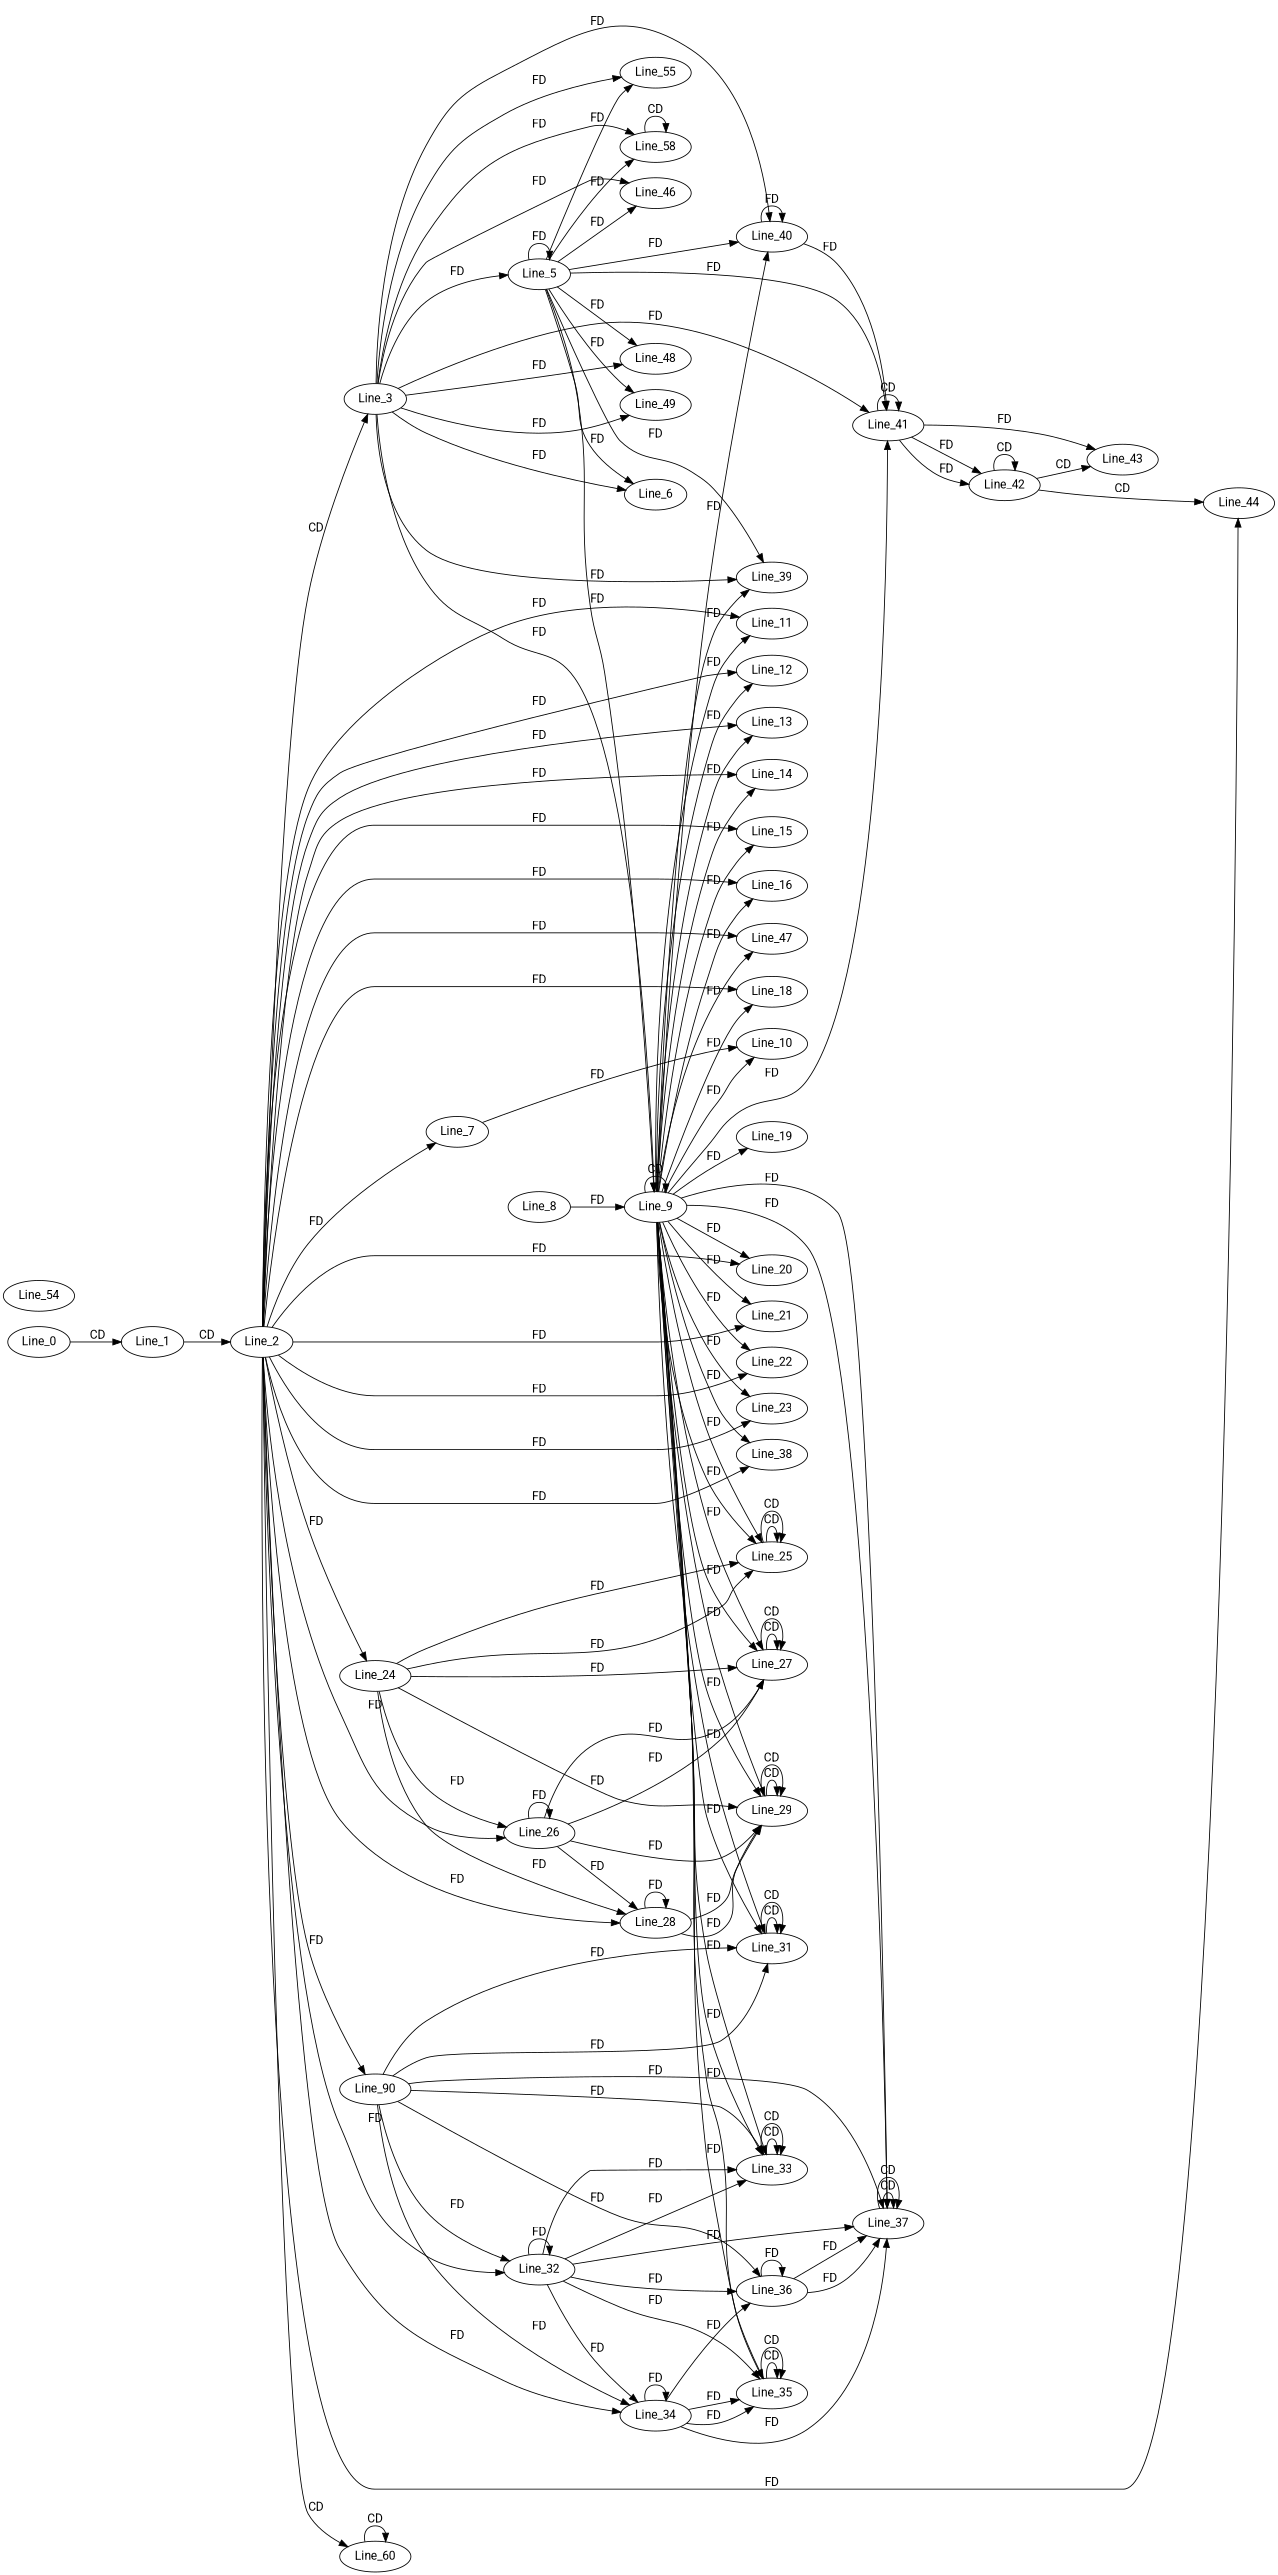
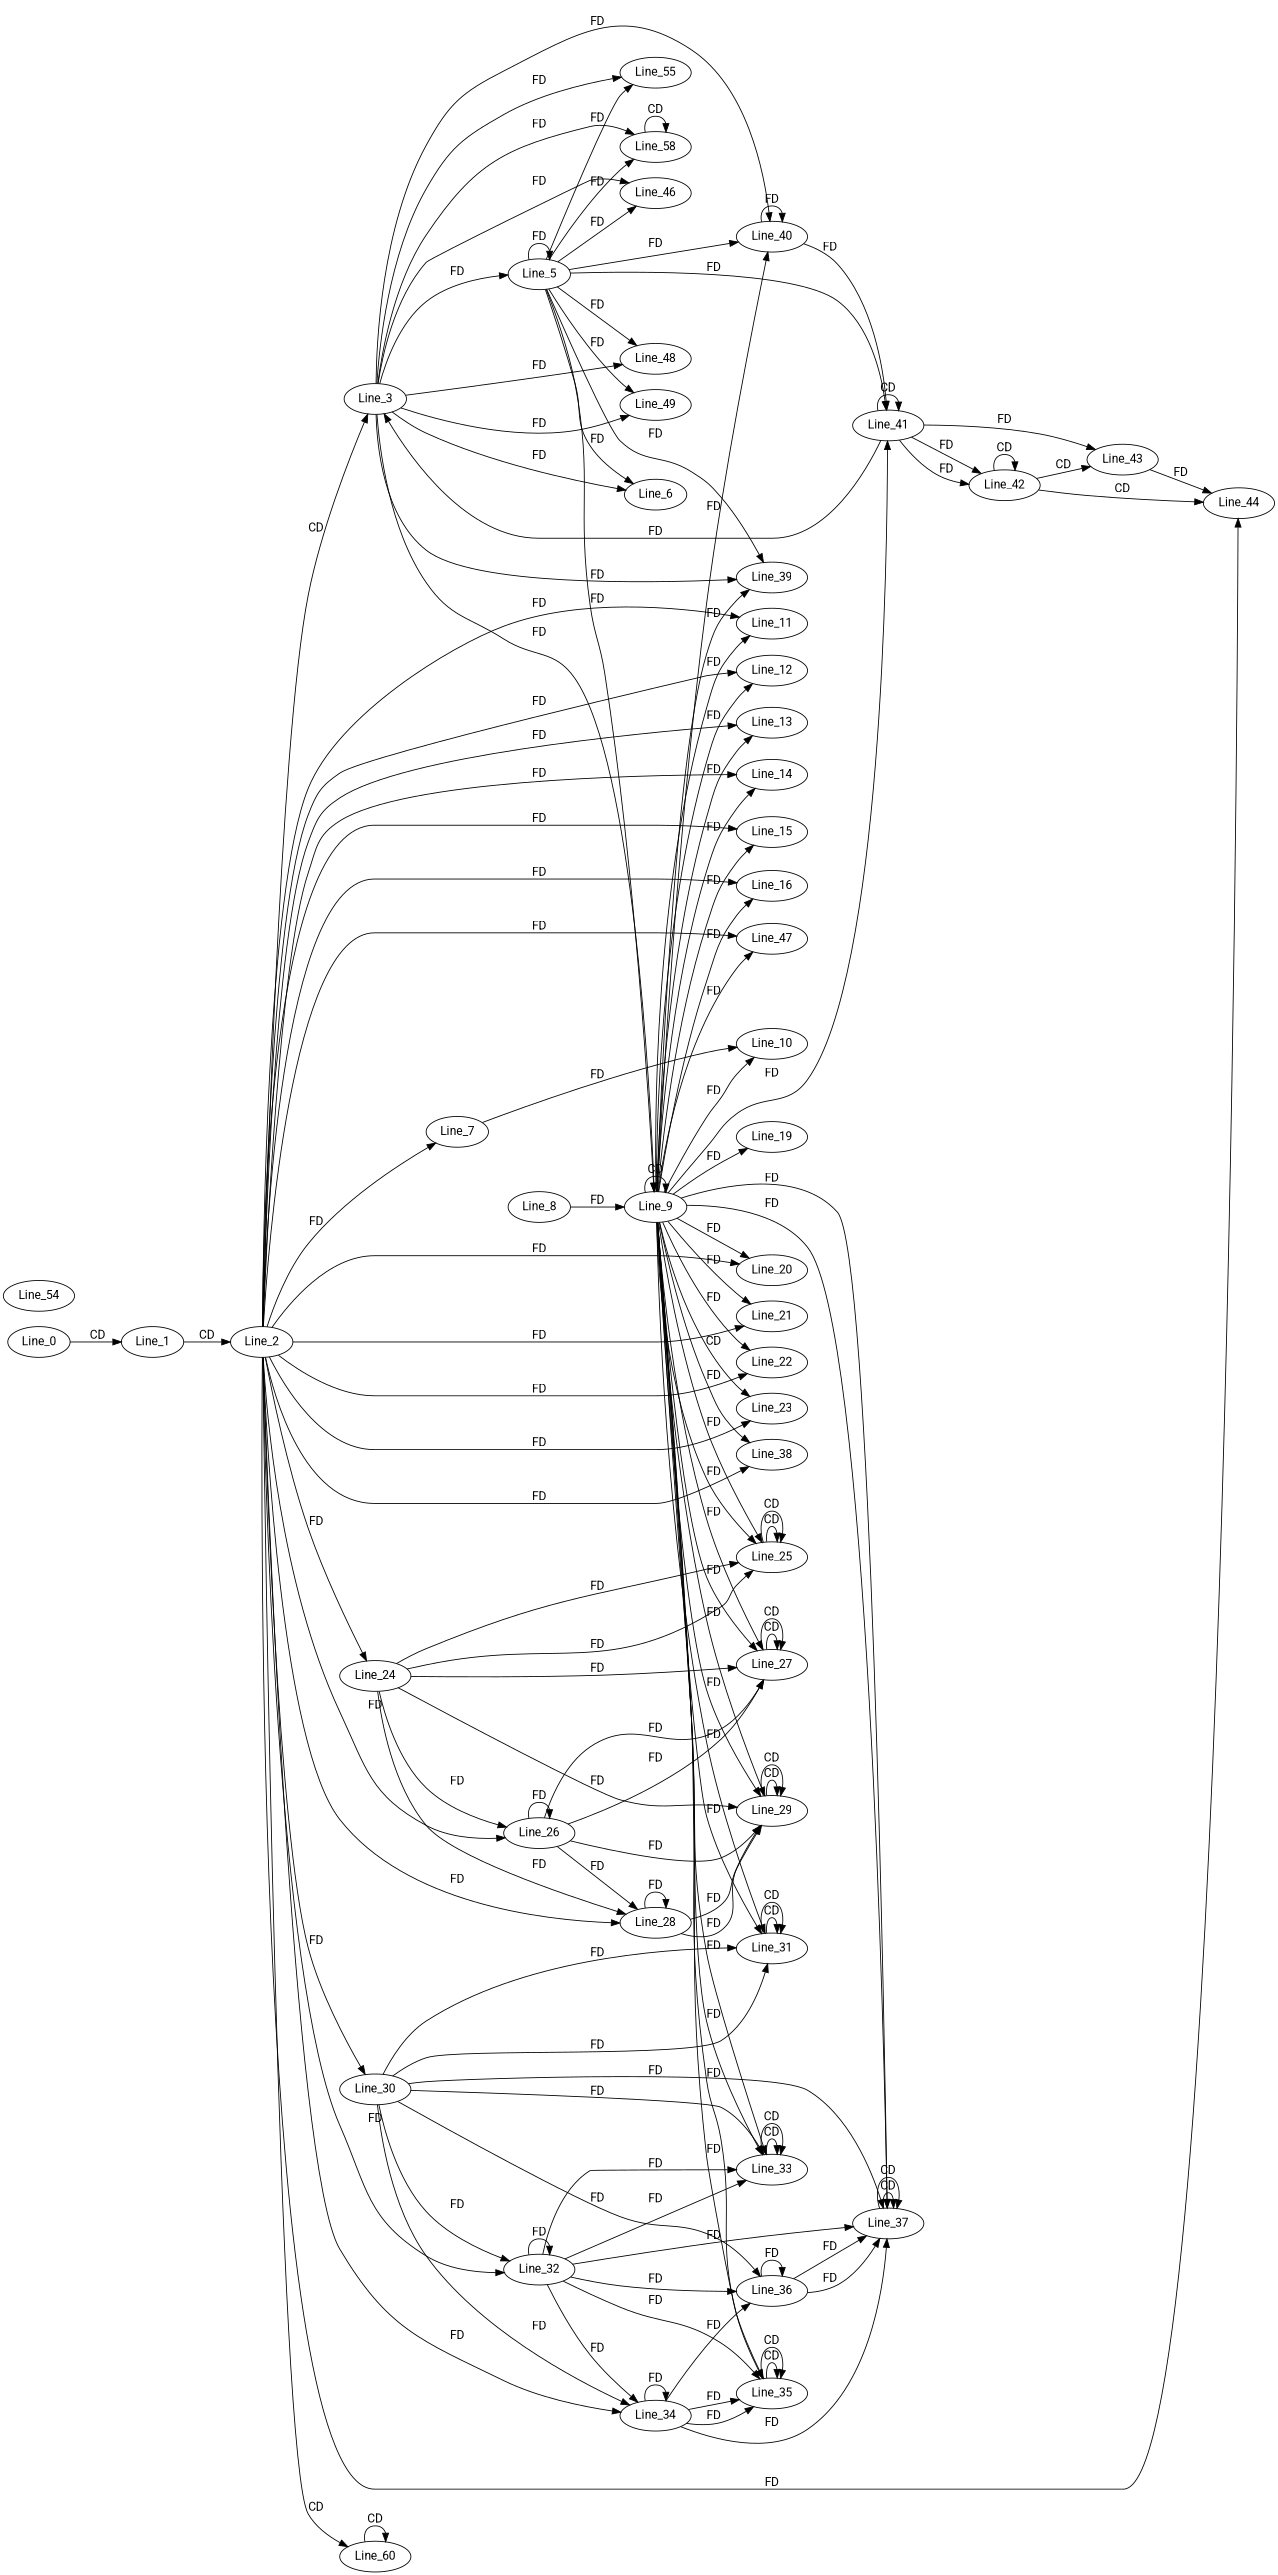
edge "Line_3" -> "Line_41": reversed
edge "Line_43" -> "Line_44": added, label "FD"
node "Line_18": removed
edge "Line_9" -> "Line_23": label "FD" -> "CD"
node "Line_90": label "Line_90" -> "Line_30"
